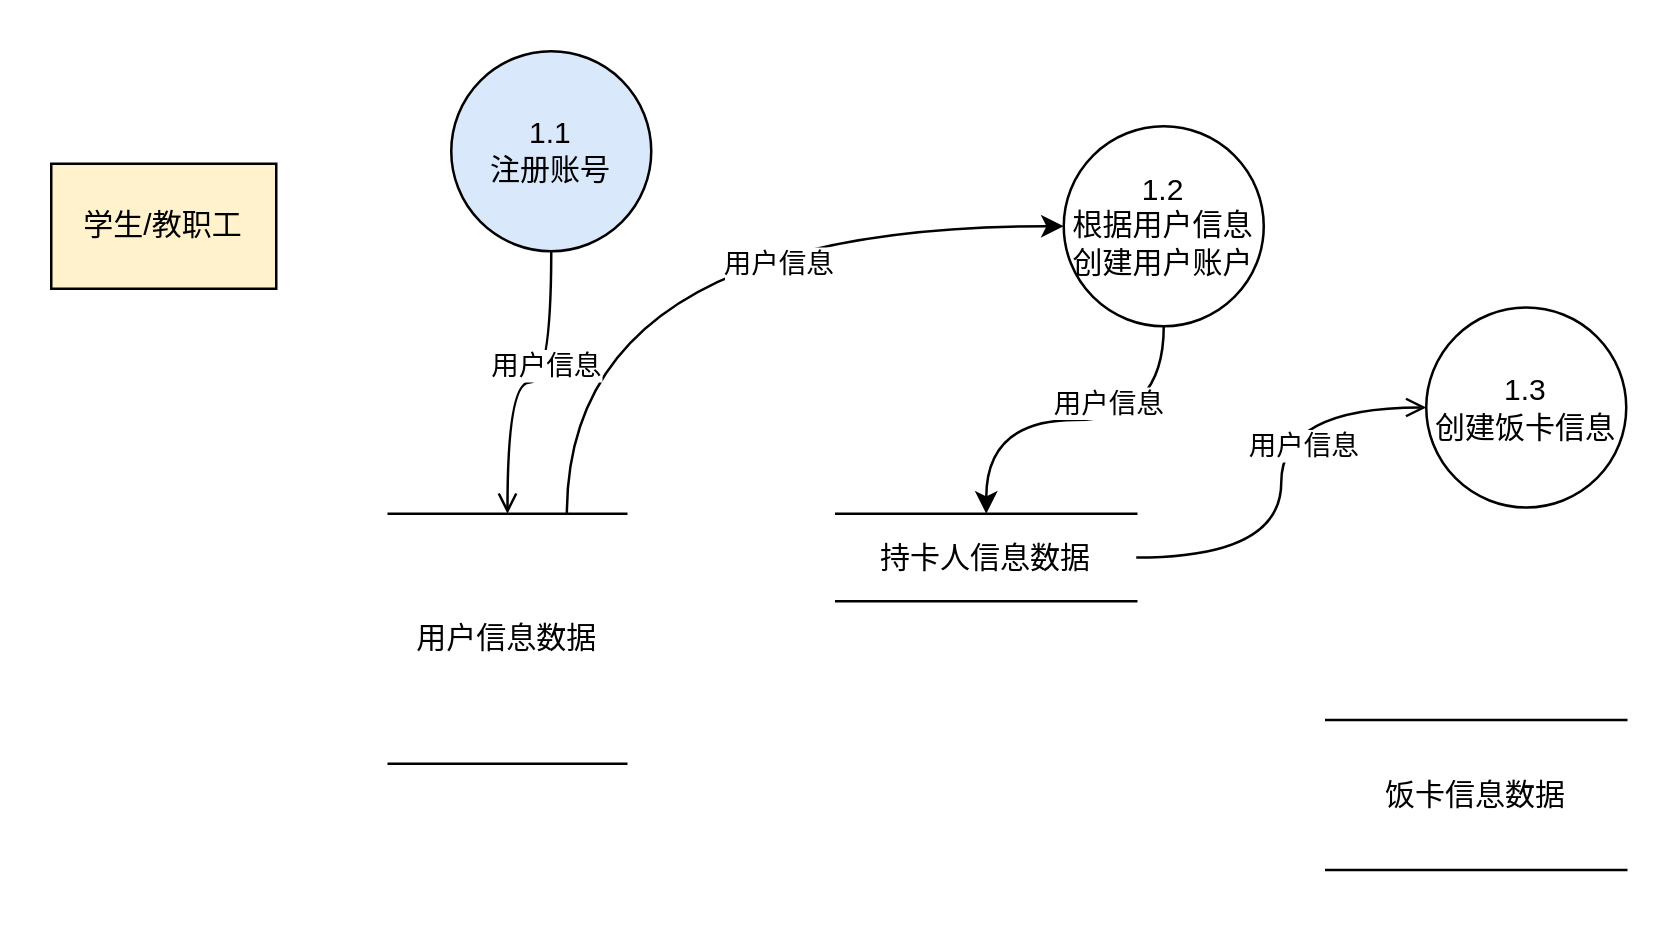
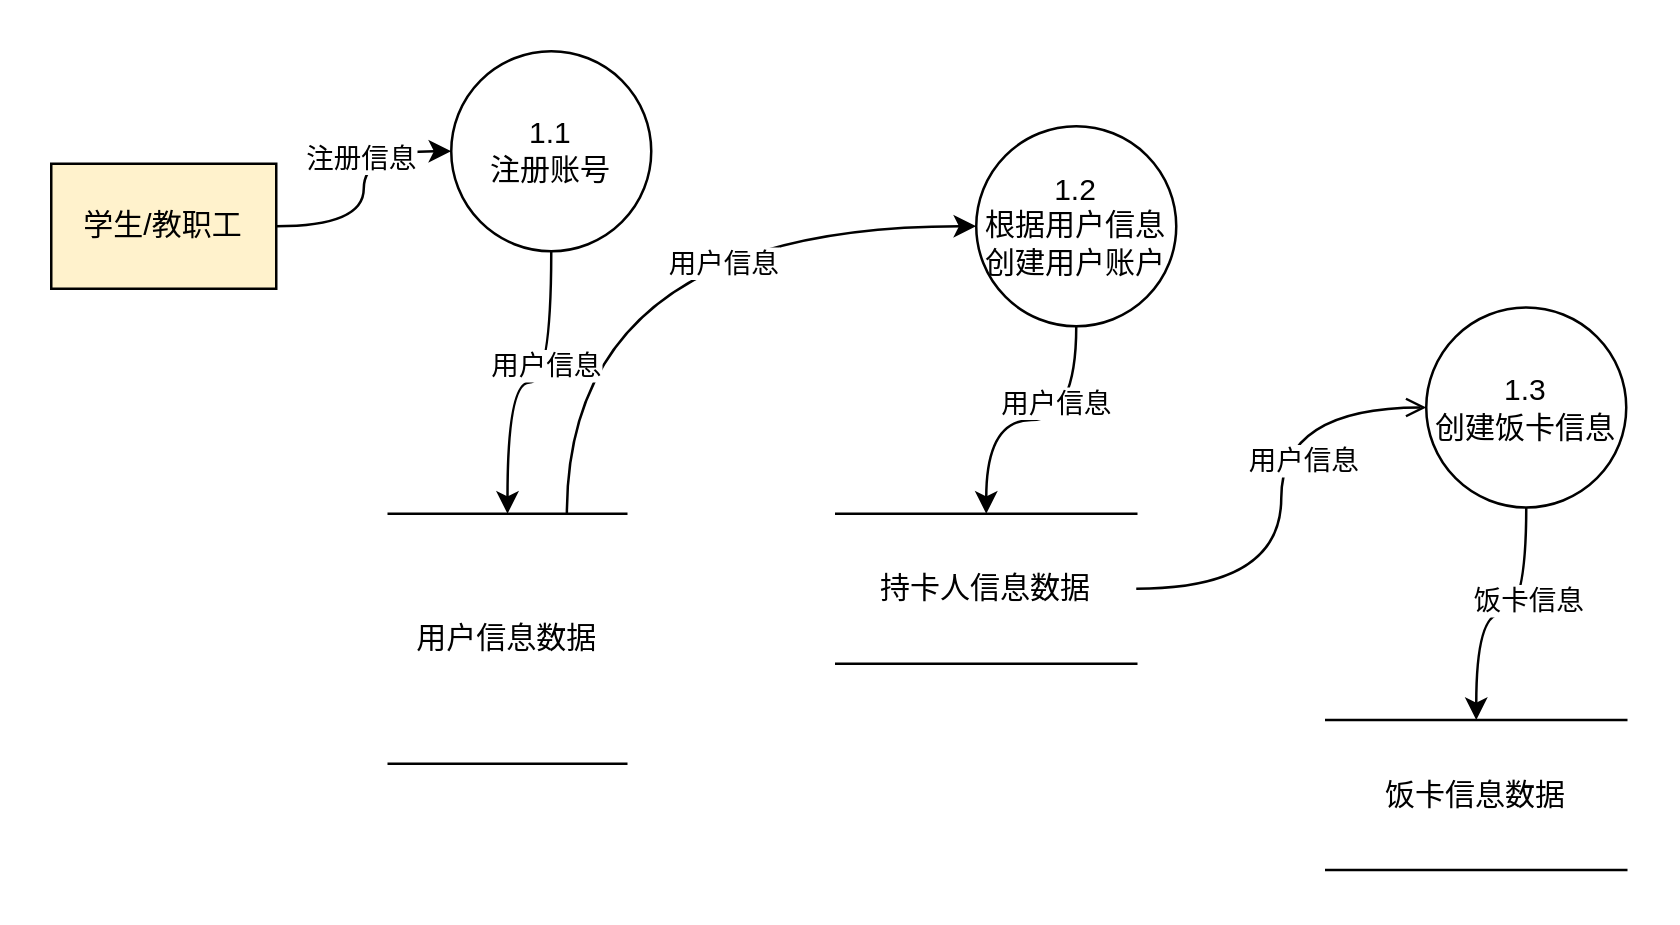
node "1.1 注册账号": fillcolor #dae8fc -> #ffffff
edge "学生/教职工" -> "1.1 注册账号": added, label "注册信息"
node "1.2 根据用户信息创建用户账户": moved (1164, 226) -> (1076, 226)
edge "1.1 注册账号" -> "用户信息数据": arrowhead open -> classic
edge "1.3 创建饭卡信息" -> "饭卡信息数据": added, label "饭卡信息"
node "持卡人信息数据": size 300x88 -> 300x150
